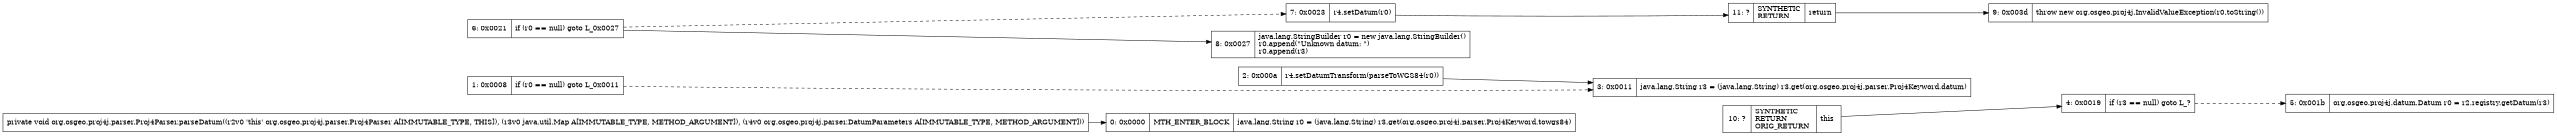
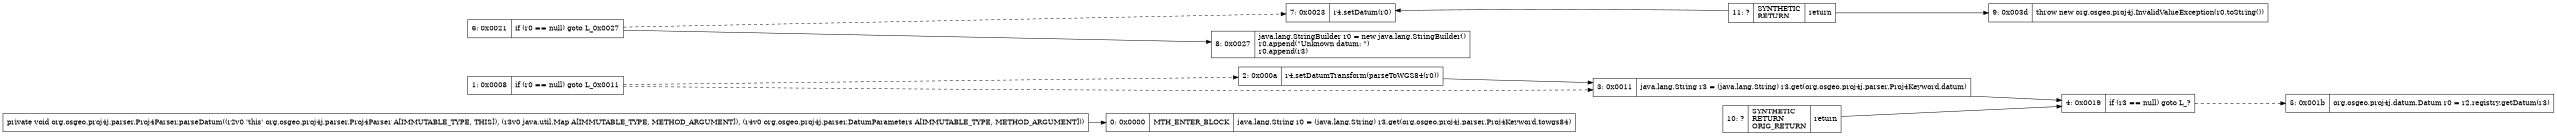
edge "7: 0x0023" -> "11: ?": reversed
edge "1: 0x0008" -> "2: 0x000a": added
edge "3: 0x0011" -> "4: 0x0019": added
node "10: ?": text "this" -> "return"
